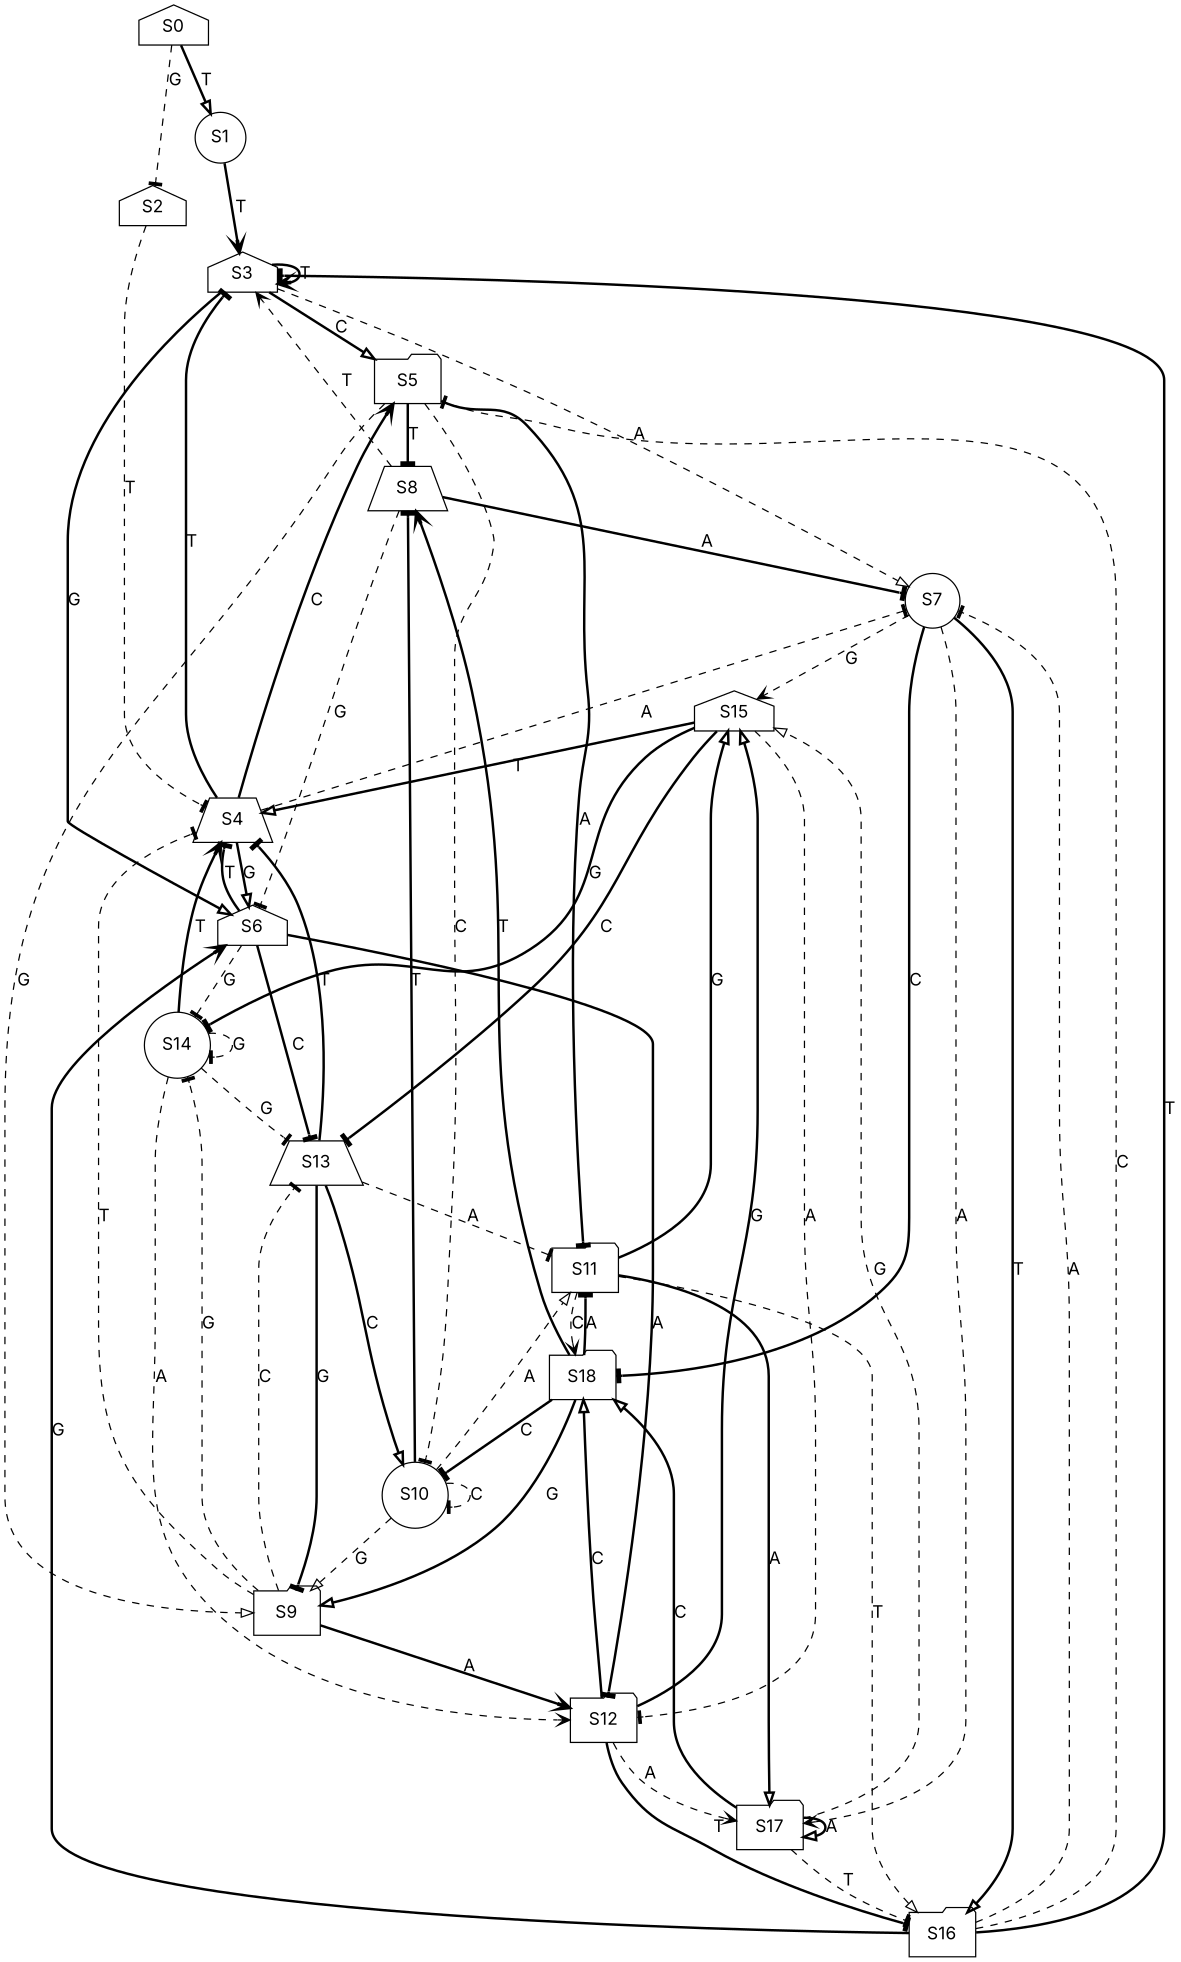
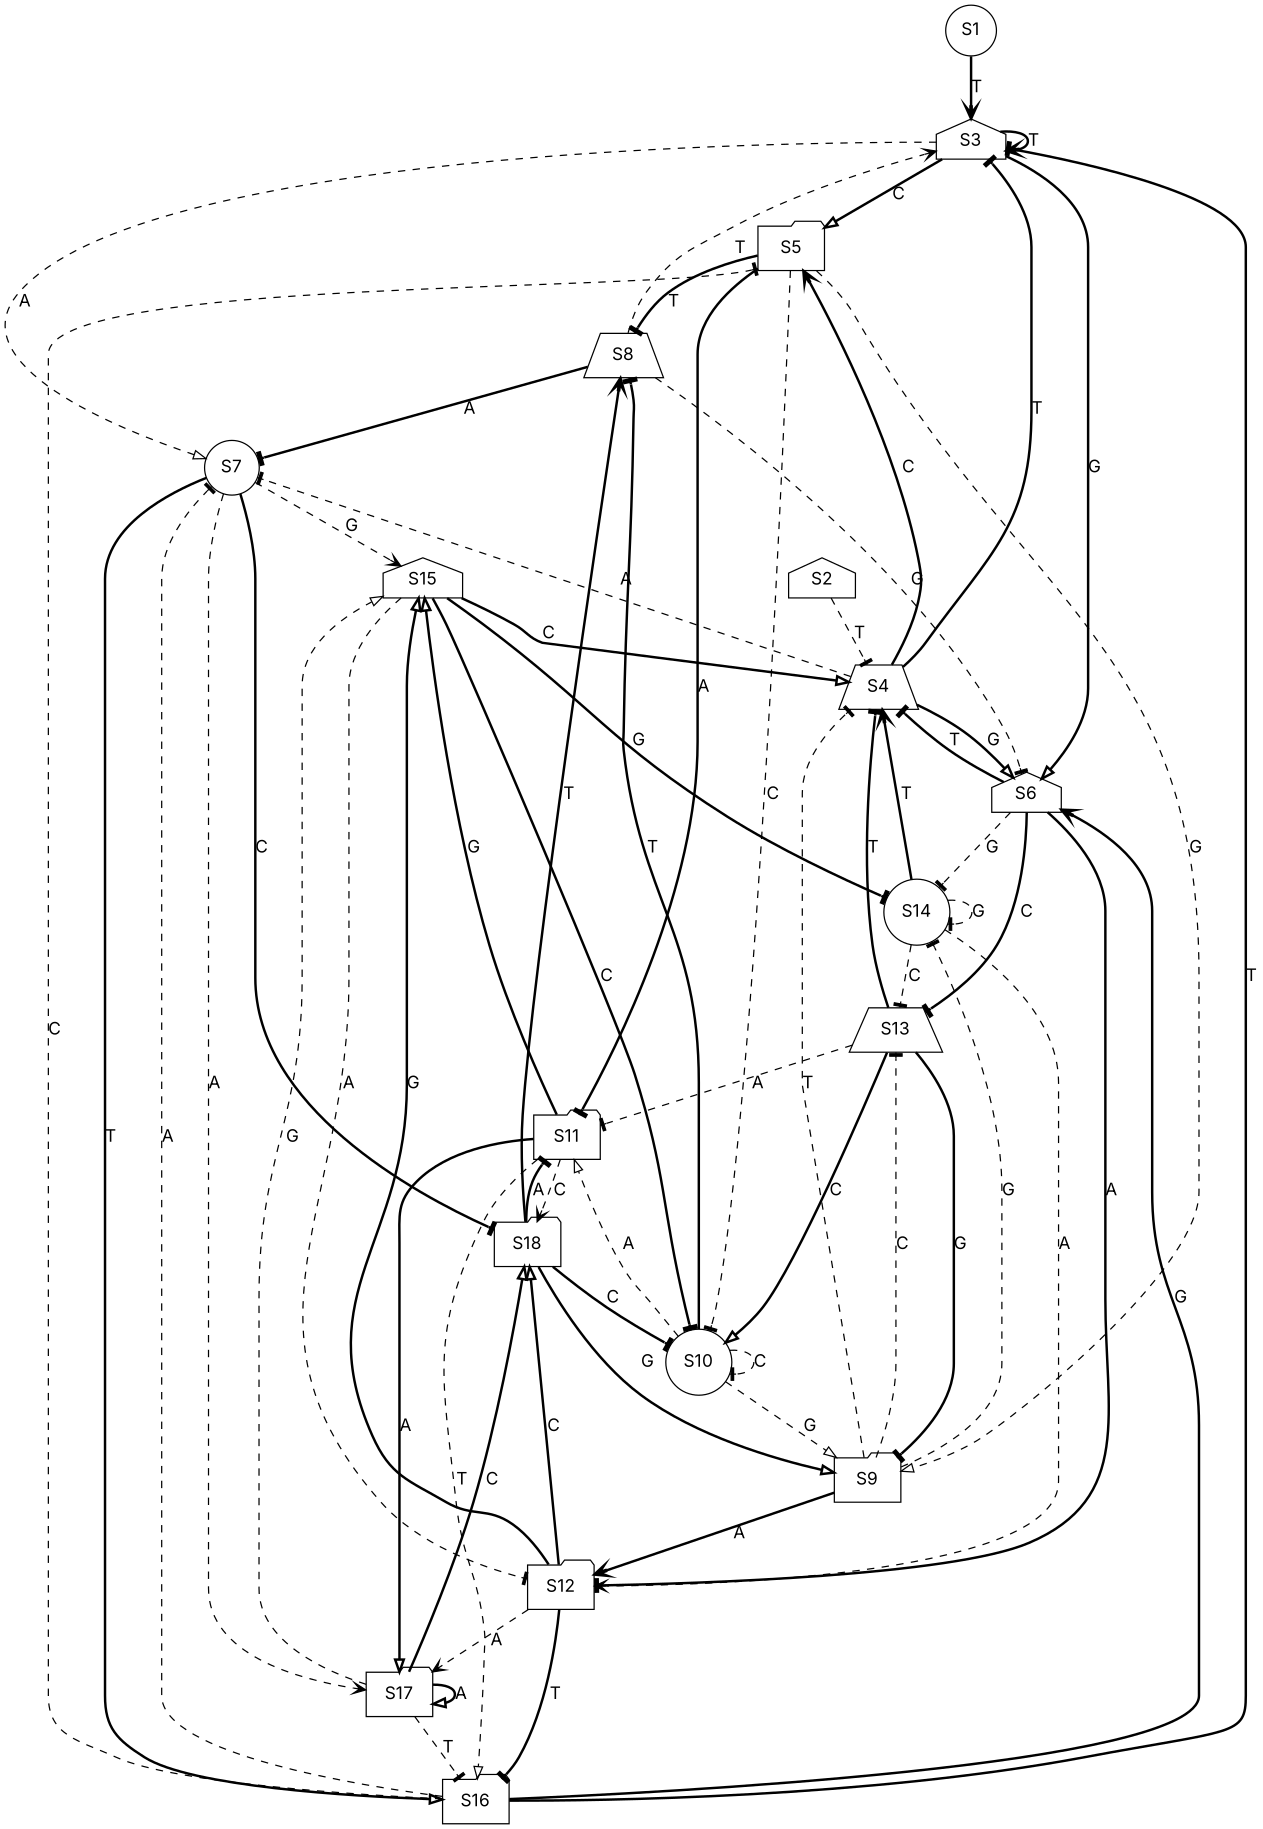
node "S0": removed
edge "S15" -> "S4": label "T" -> "C"
edge "S15" -> "S13": now "S15" -> "S10"
edge "S14" -> "S13": label "G" -> "C"
